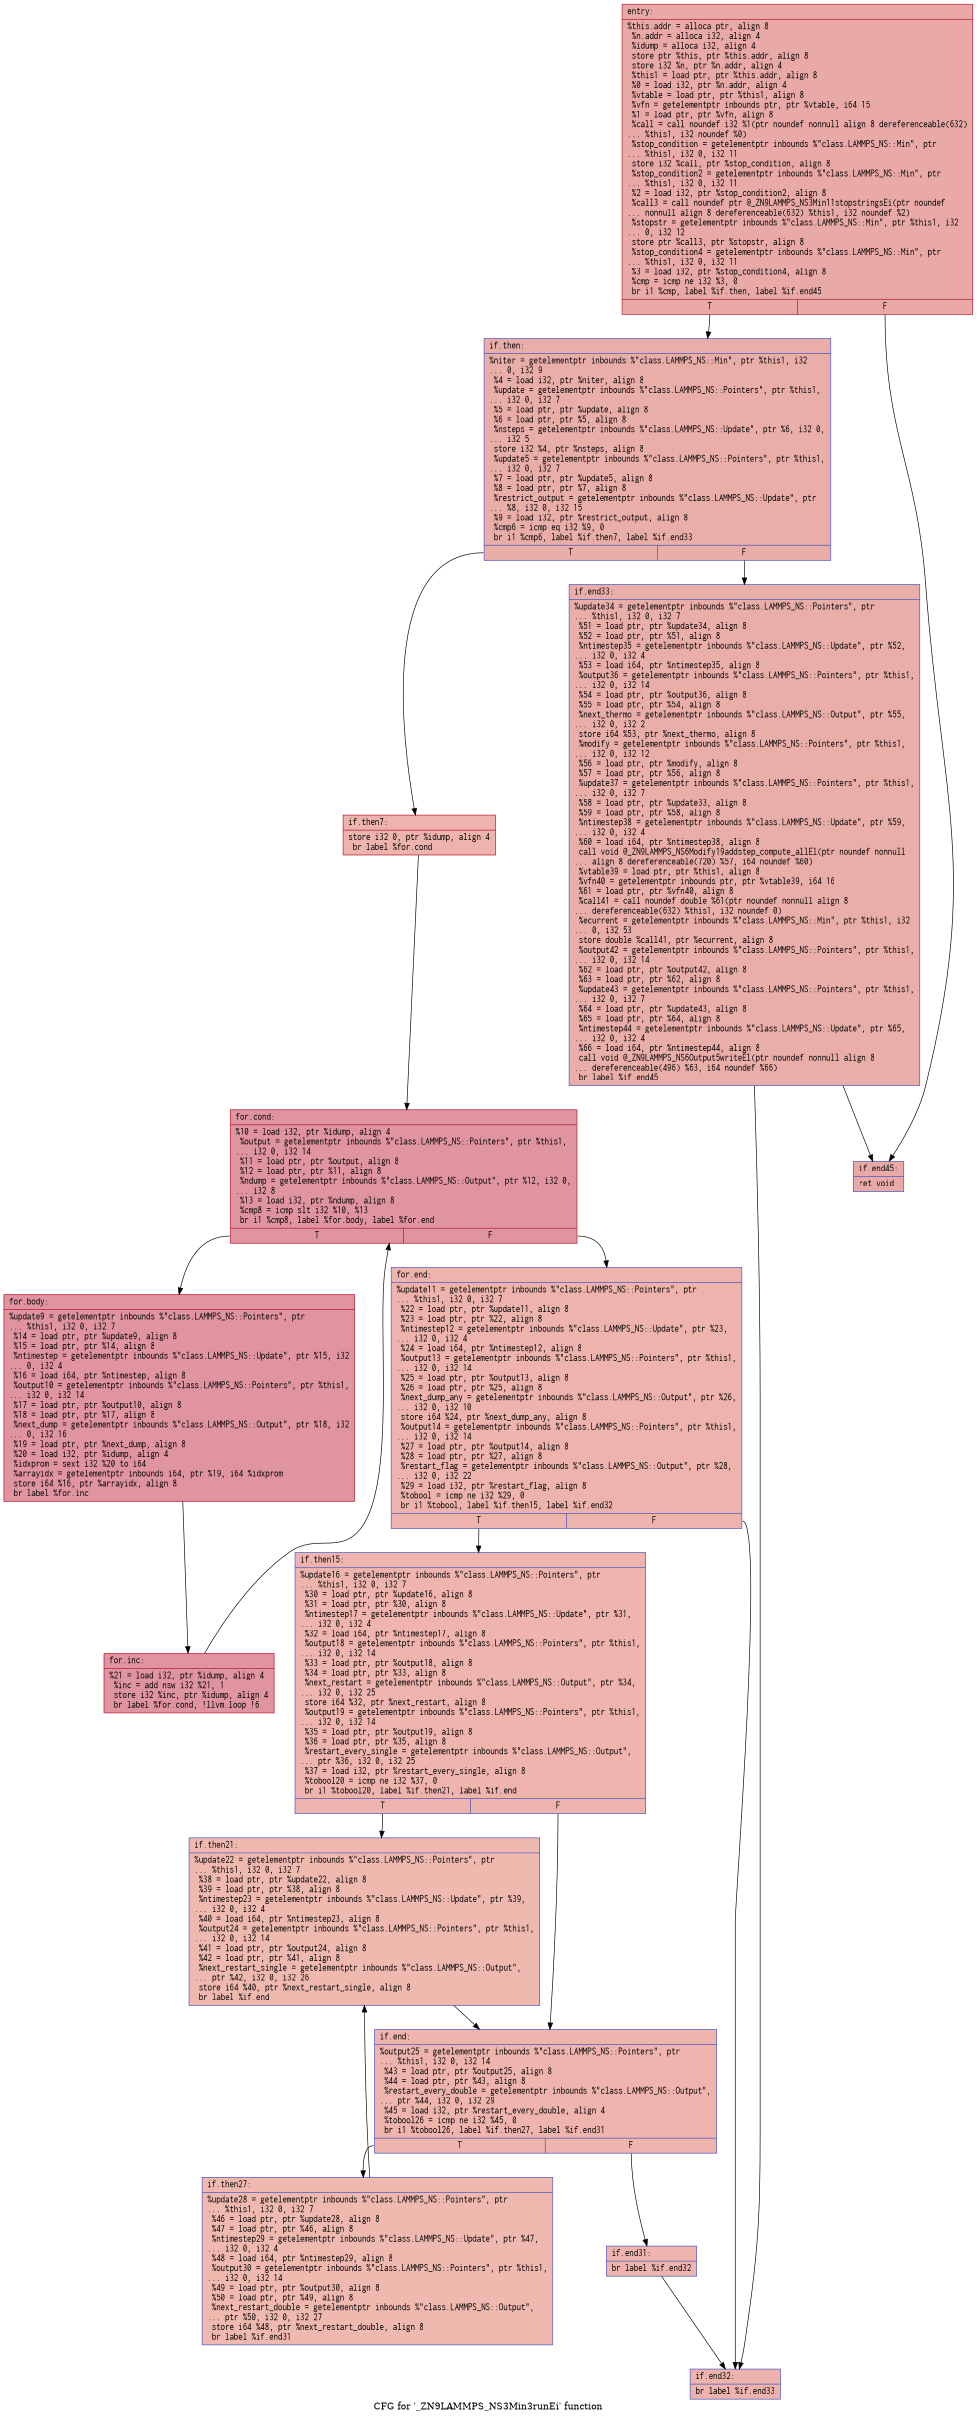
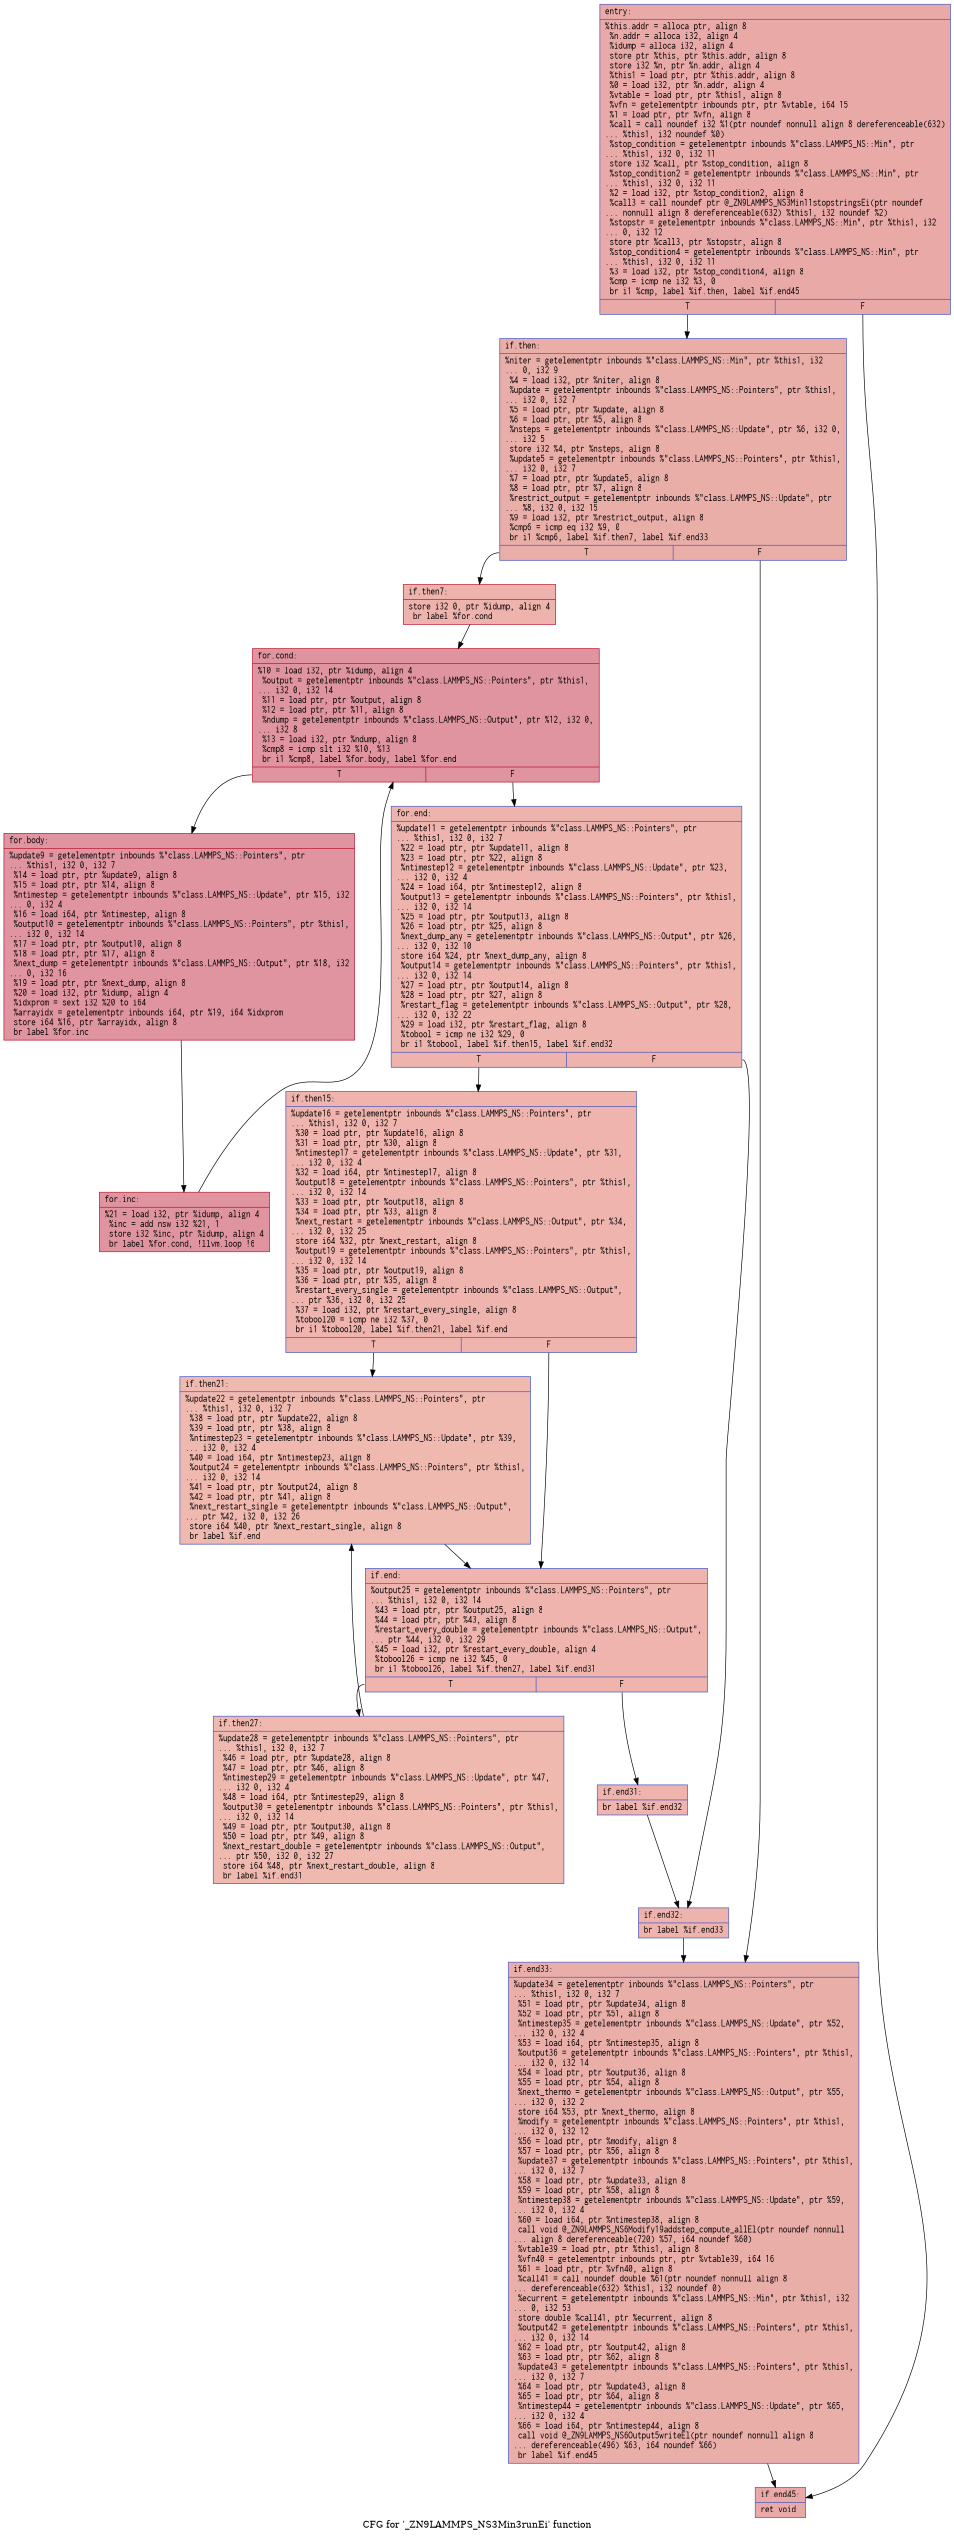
node "entry:": color #b70d28ff -> #3d50c3ff
edge "if.end33:" -> "if.end32:": reversed
